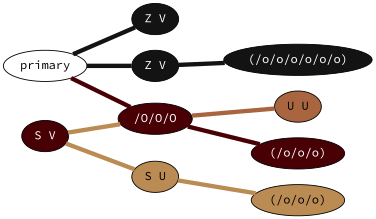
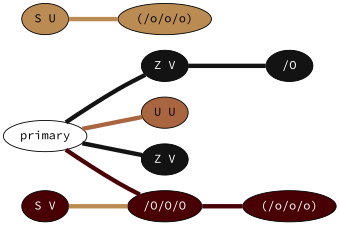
node "(/o/o/o/o/o/o)": removed
node "/O": added
edge "U U" -- "/O/O/O": now "U U" -- "primary"
edge "S V" -- "S U": removed
